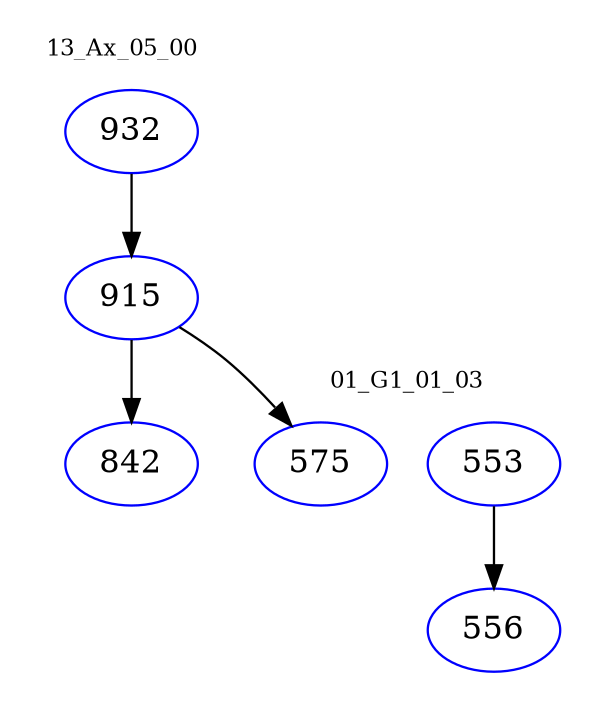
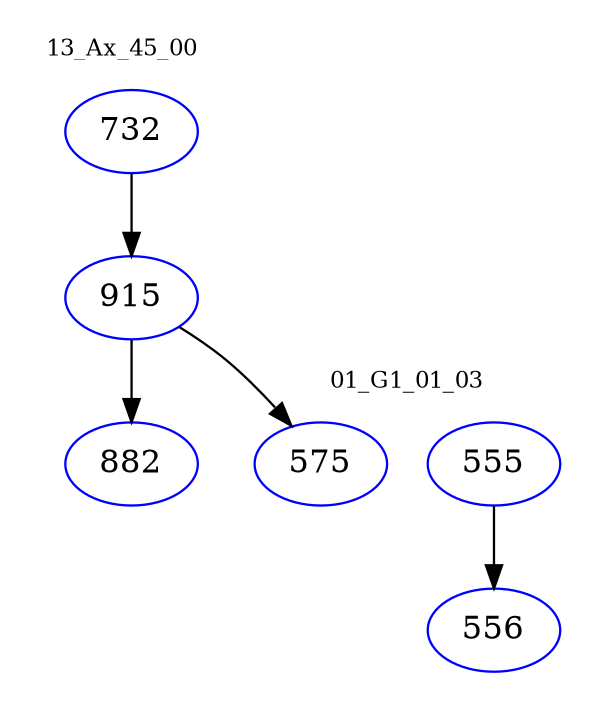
cluster "13_Ax_05_00": label "13_Ax_05_00" -> "13_Ax_45_00"
node "932": label "932" -> "732"
node "842": label "842" -> "882"
node "553": label "553" -> "555"
